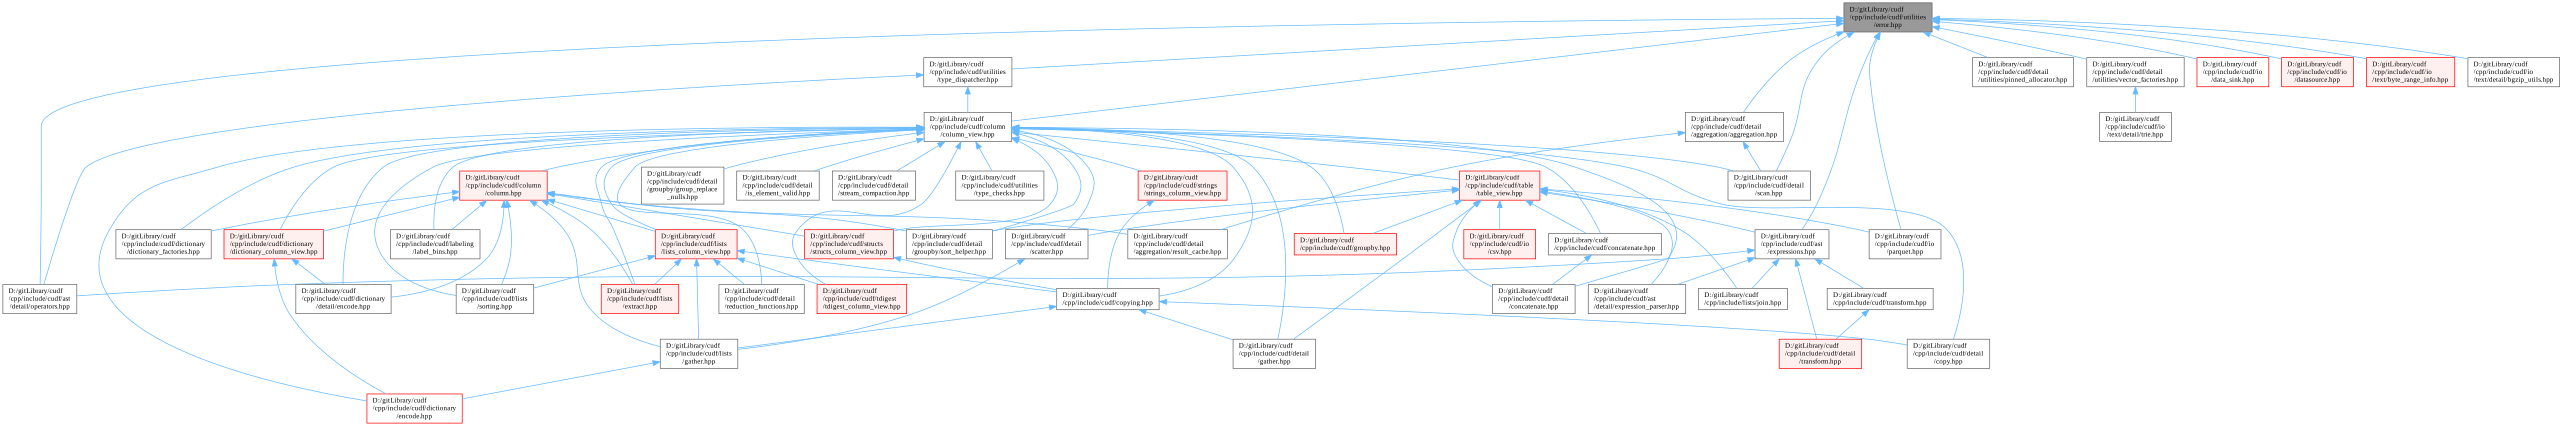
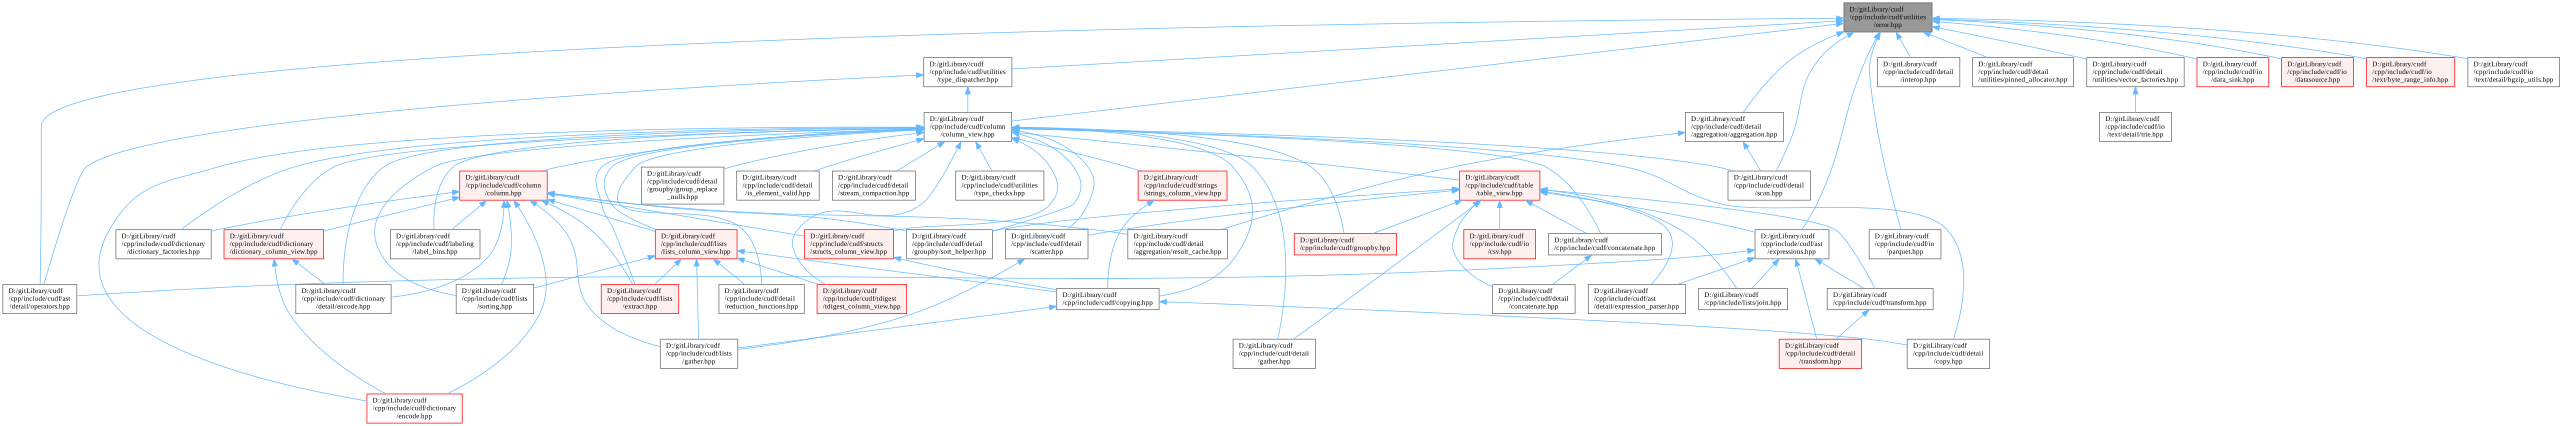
node "D:/gitLibrary/cudf /cpp/include/cudf/detail /interop.hpp": added
edge "D:/gitLibrary/cudf /cpp/include/cudf/detail /concatenate.hpp" -> "D:/gitLibrary/cudf /cpp/include/cudf/column /column_view.hpp": removed
edge "D:/gitLibrary/cudf /cpp/include/cudf/io /parquet.hpp" -> "D:/gitLibrary/cudf /cpp/include/cudf/table /table_view.hpp": now "D:/gitLibrary/cudf /cpp/include/cudf/transform.hpp" -> "D:/gitLibrary/cudf /cpp/include/cudf/table /table_view.hpp"
edge "D:/gitLibrary/cudf /cpp/include/cudf/detail /gather.hpp" -> "D:/gitLibrary/cudf /cpp/include/cudf/copying.hpp": removed
edge "D:/gitLibrary/cudf /cpp/include/cudf/dictionary /encode.hpp" -> "D:/gitLibrary/cudf /cpp/include/cudf/lists /gather.hpp": now "D:/gitLibrary/cudf /cpp/include/cudf/dictionary /encode.hpp" -> "D:/gitLibrary/cudf /cpp/include/cudf/column /column.hpp"
